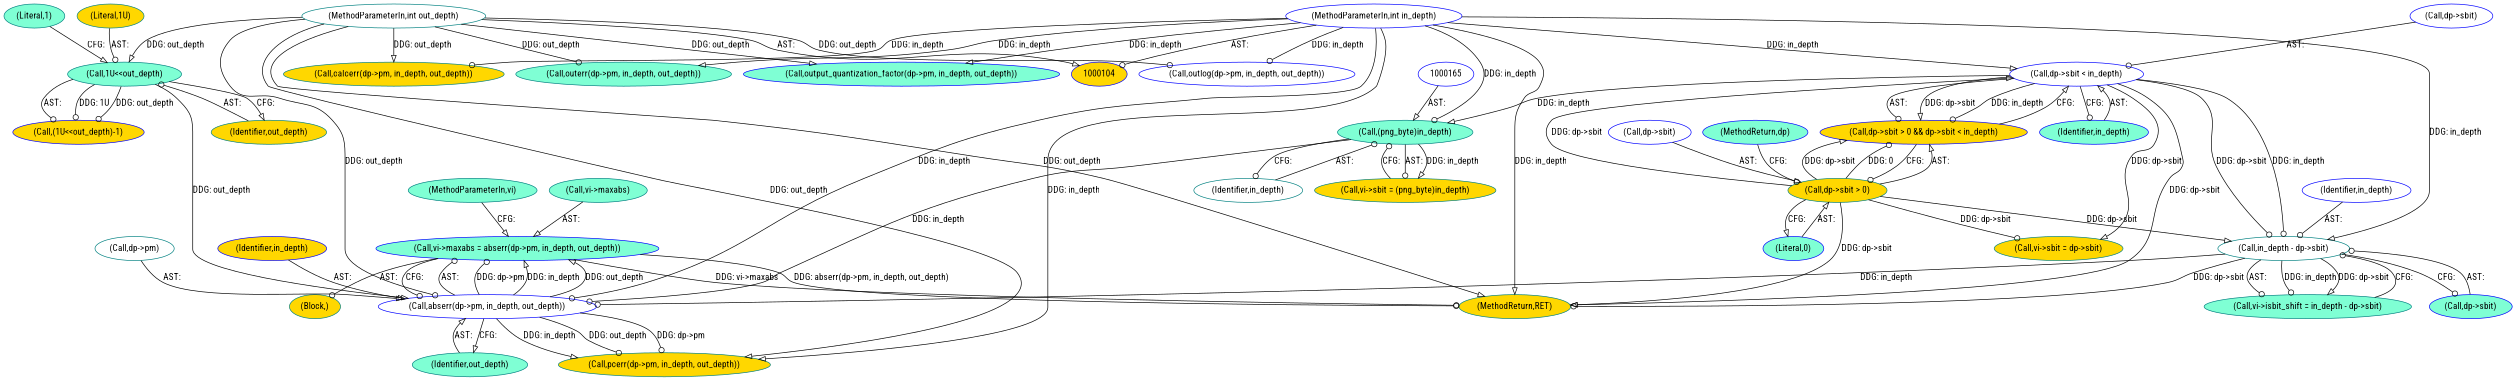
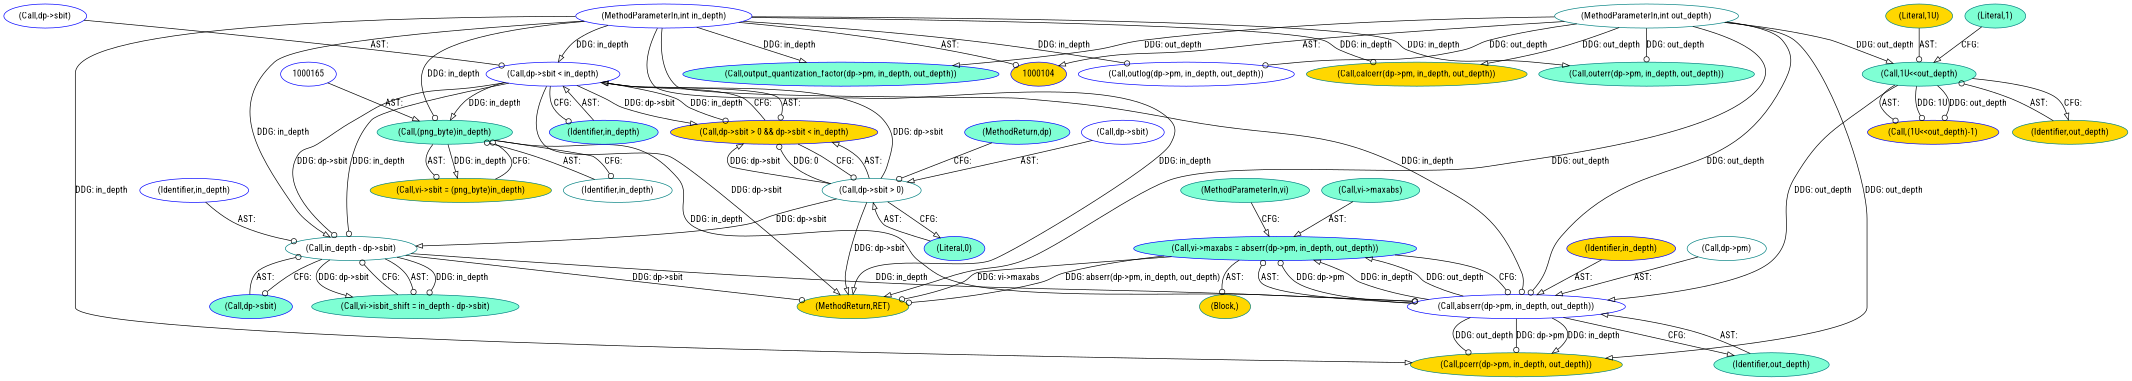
node "(Call,dp->sbit > 0)": fillcolor gold -> white
node "(Call,vi->sbit = dp->sbit)": removed
